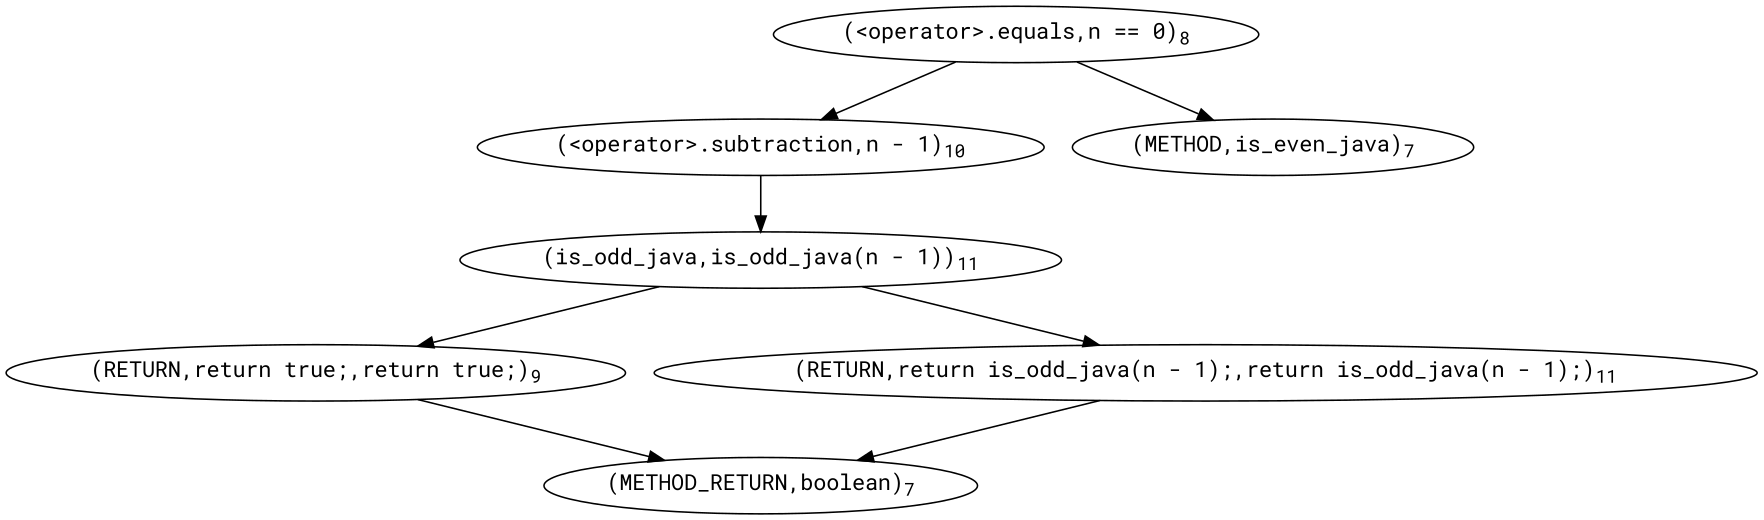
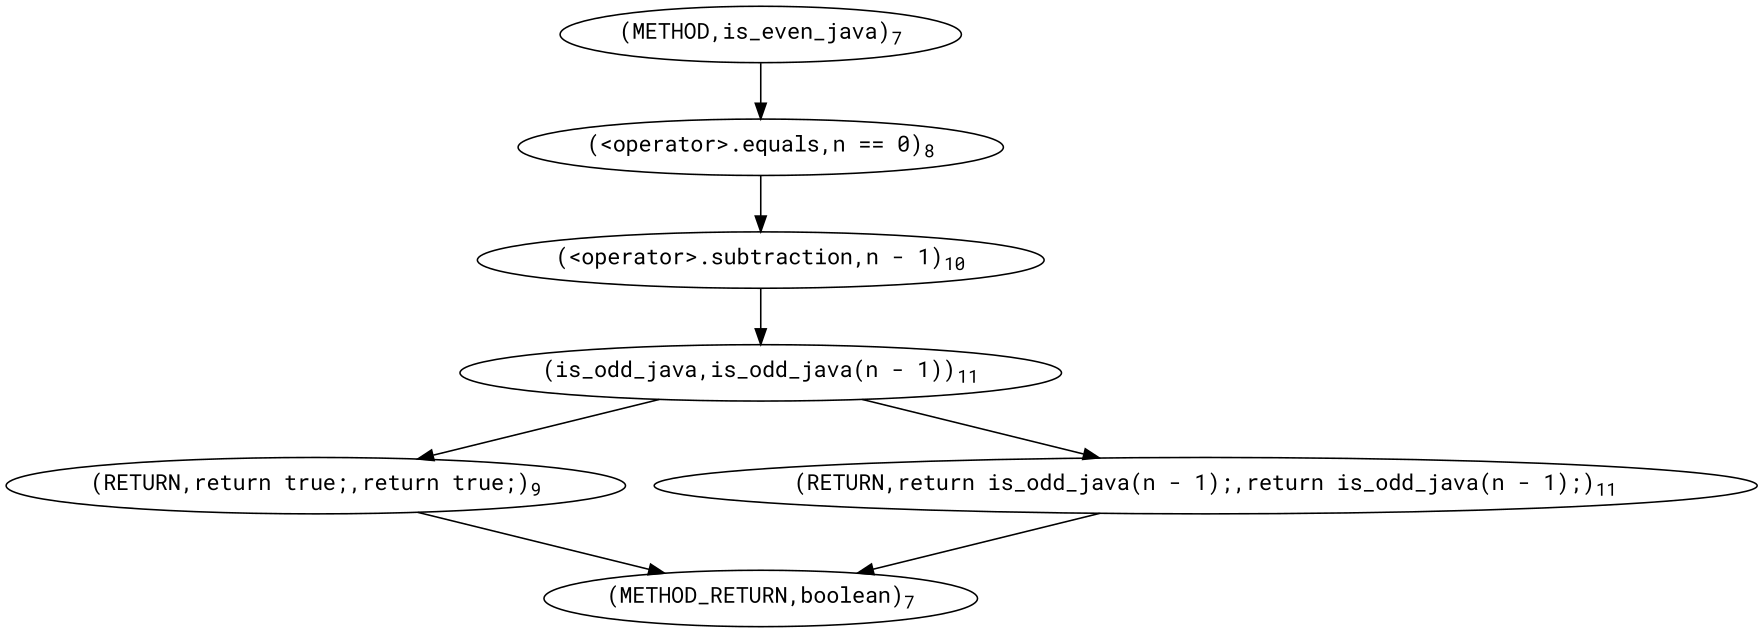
edge "(<operator>.equals,n == 0)" -> "(METHOD,is_even_java)": reversed
